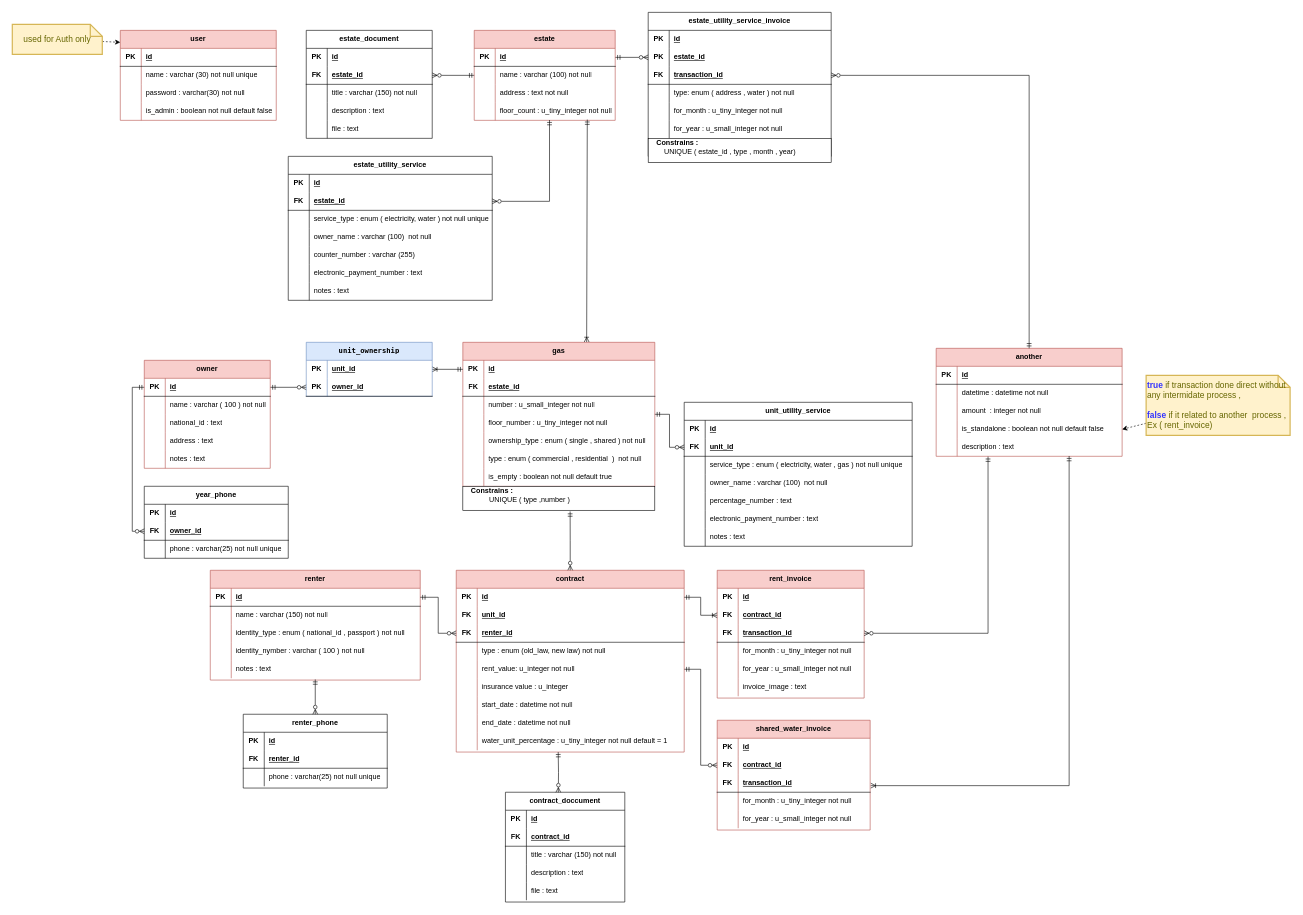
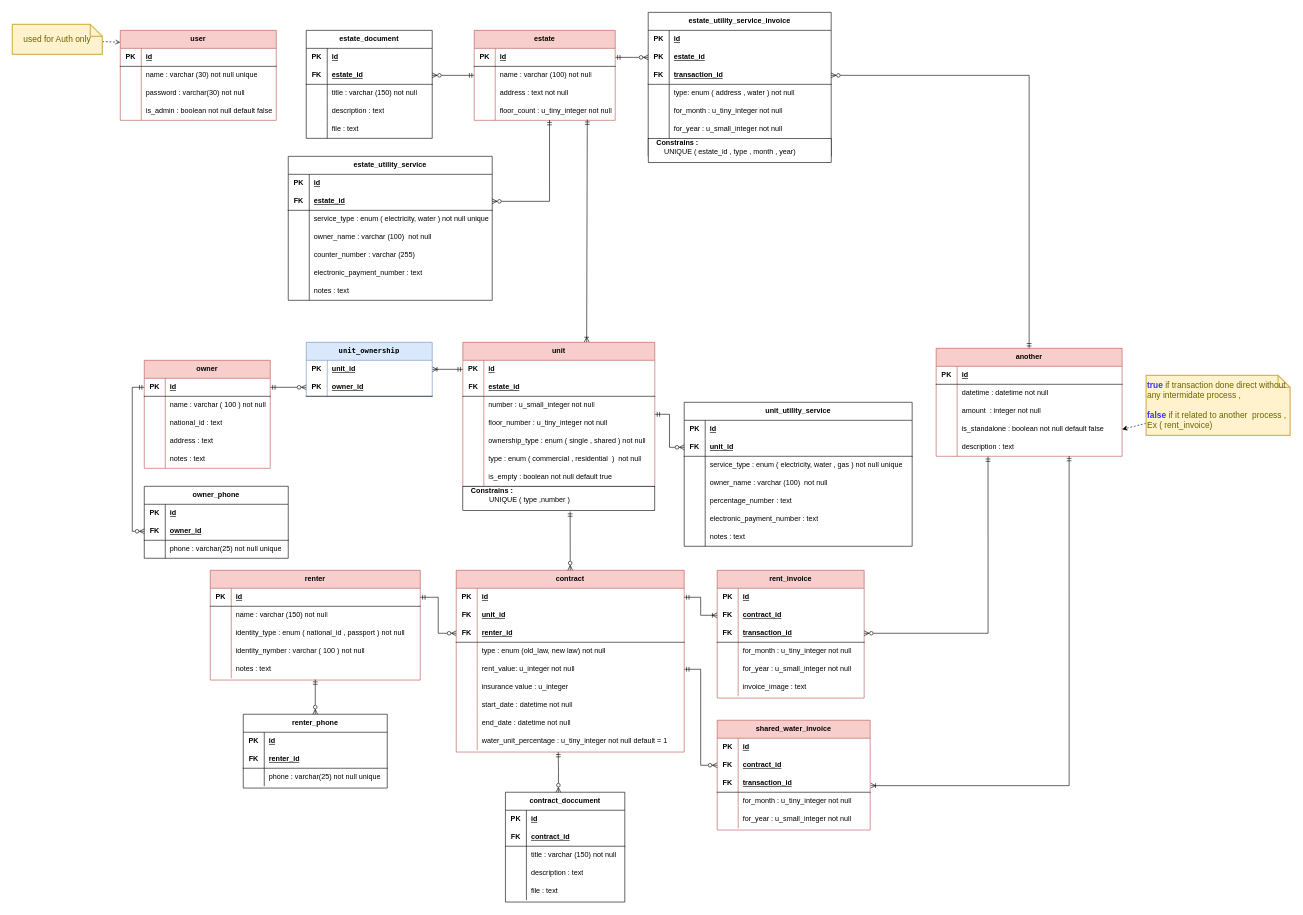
edge "used for Auth only" -> "user": arrowhead classic -> open
node "gas": label "gas" -> "unit"
node "year_phone": label "year_phone" -> "owner_phone"
